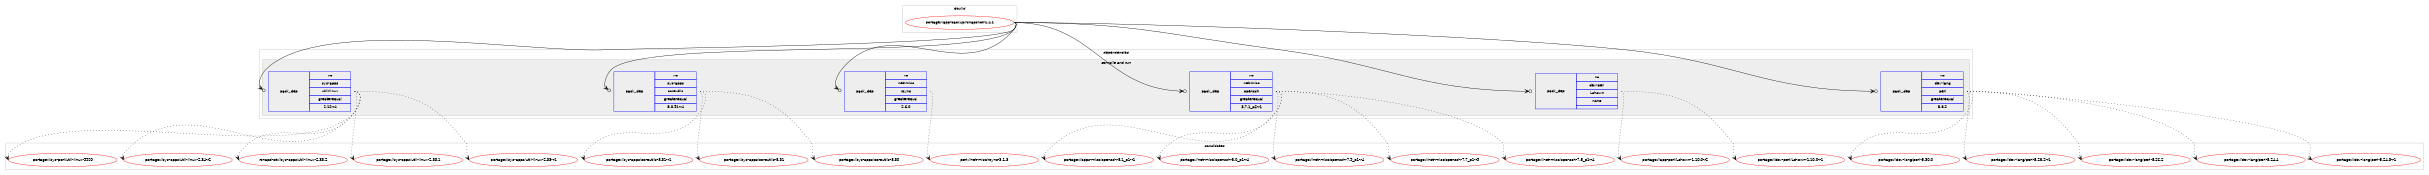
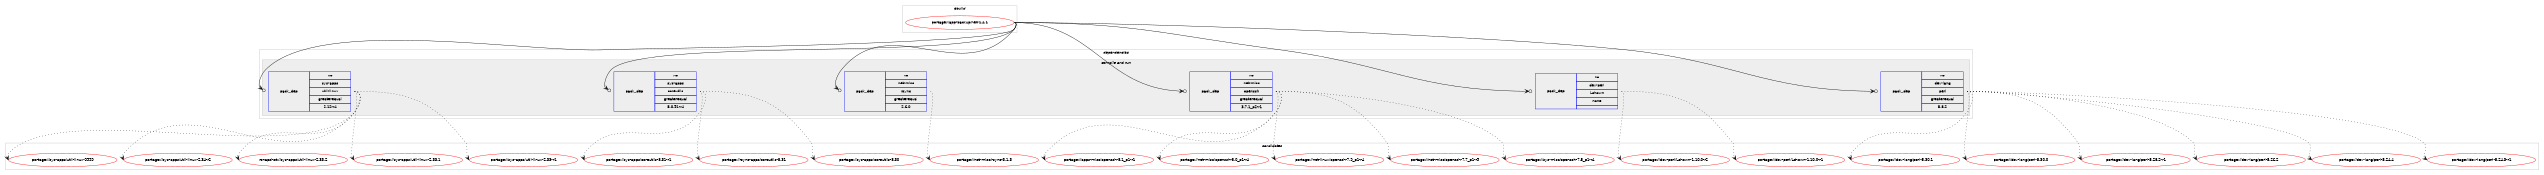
node "portage://app-backup/rsnapshot-1.4.1": label "portage://app-backup/rsnapshot-1.4.1" -> "portage://app-backup/net-1.4.1"
node "portage://sys-perl/util-linux-9999": label "portage://sys-perl/util-linux-9999" -> "portage://sys-apps/util-linux-9999"
node "portage://sys-apps/coreutils-8.31": label "portage://sys-apps/coreutils-8.31" -> "portage://rsync-apps/coreutils-8.31"
node "perl://net-misc/rsync-3.1.3": label "perl://net-misc/rsync-3.1.3" -> "portage://net-misc/rsync-3.1.3"
node "portage://net-misc/openssh-7.9_p1-r4": label "portage://net-misc/openssh-7.9_p1-r4" -> "portage://net-linux/openssh-7.9_p1-r4"
node "portage://net-misc/openssh-7.5_p1-r4": label "portage://net-misc/openssh-7.5_p1-r4" -> "portage://sys-misc/openssh-7.5_p1-r4"
node "portage://app-perl/Lchown-1.10.0-r2": label "portage://app-perl/Lchown-1.10.0-r2" -> "portage://dev-perl/Lchown-1.10.0-r2"
node "portage://dev-lang/perl-5.30.1": added
